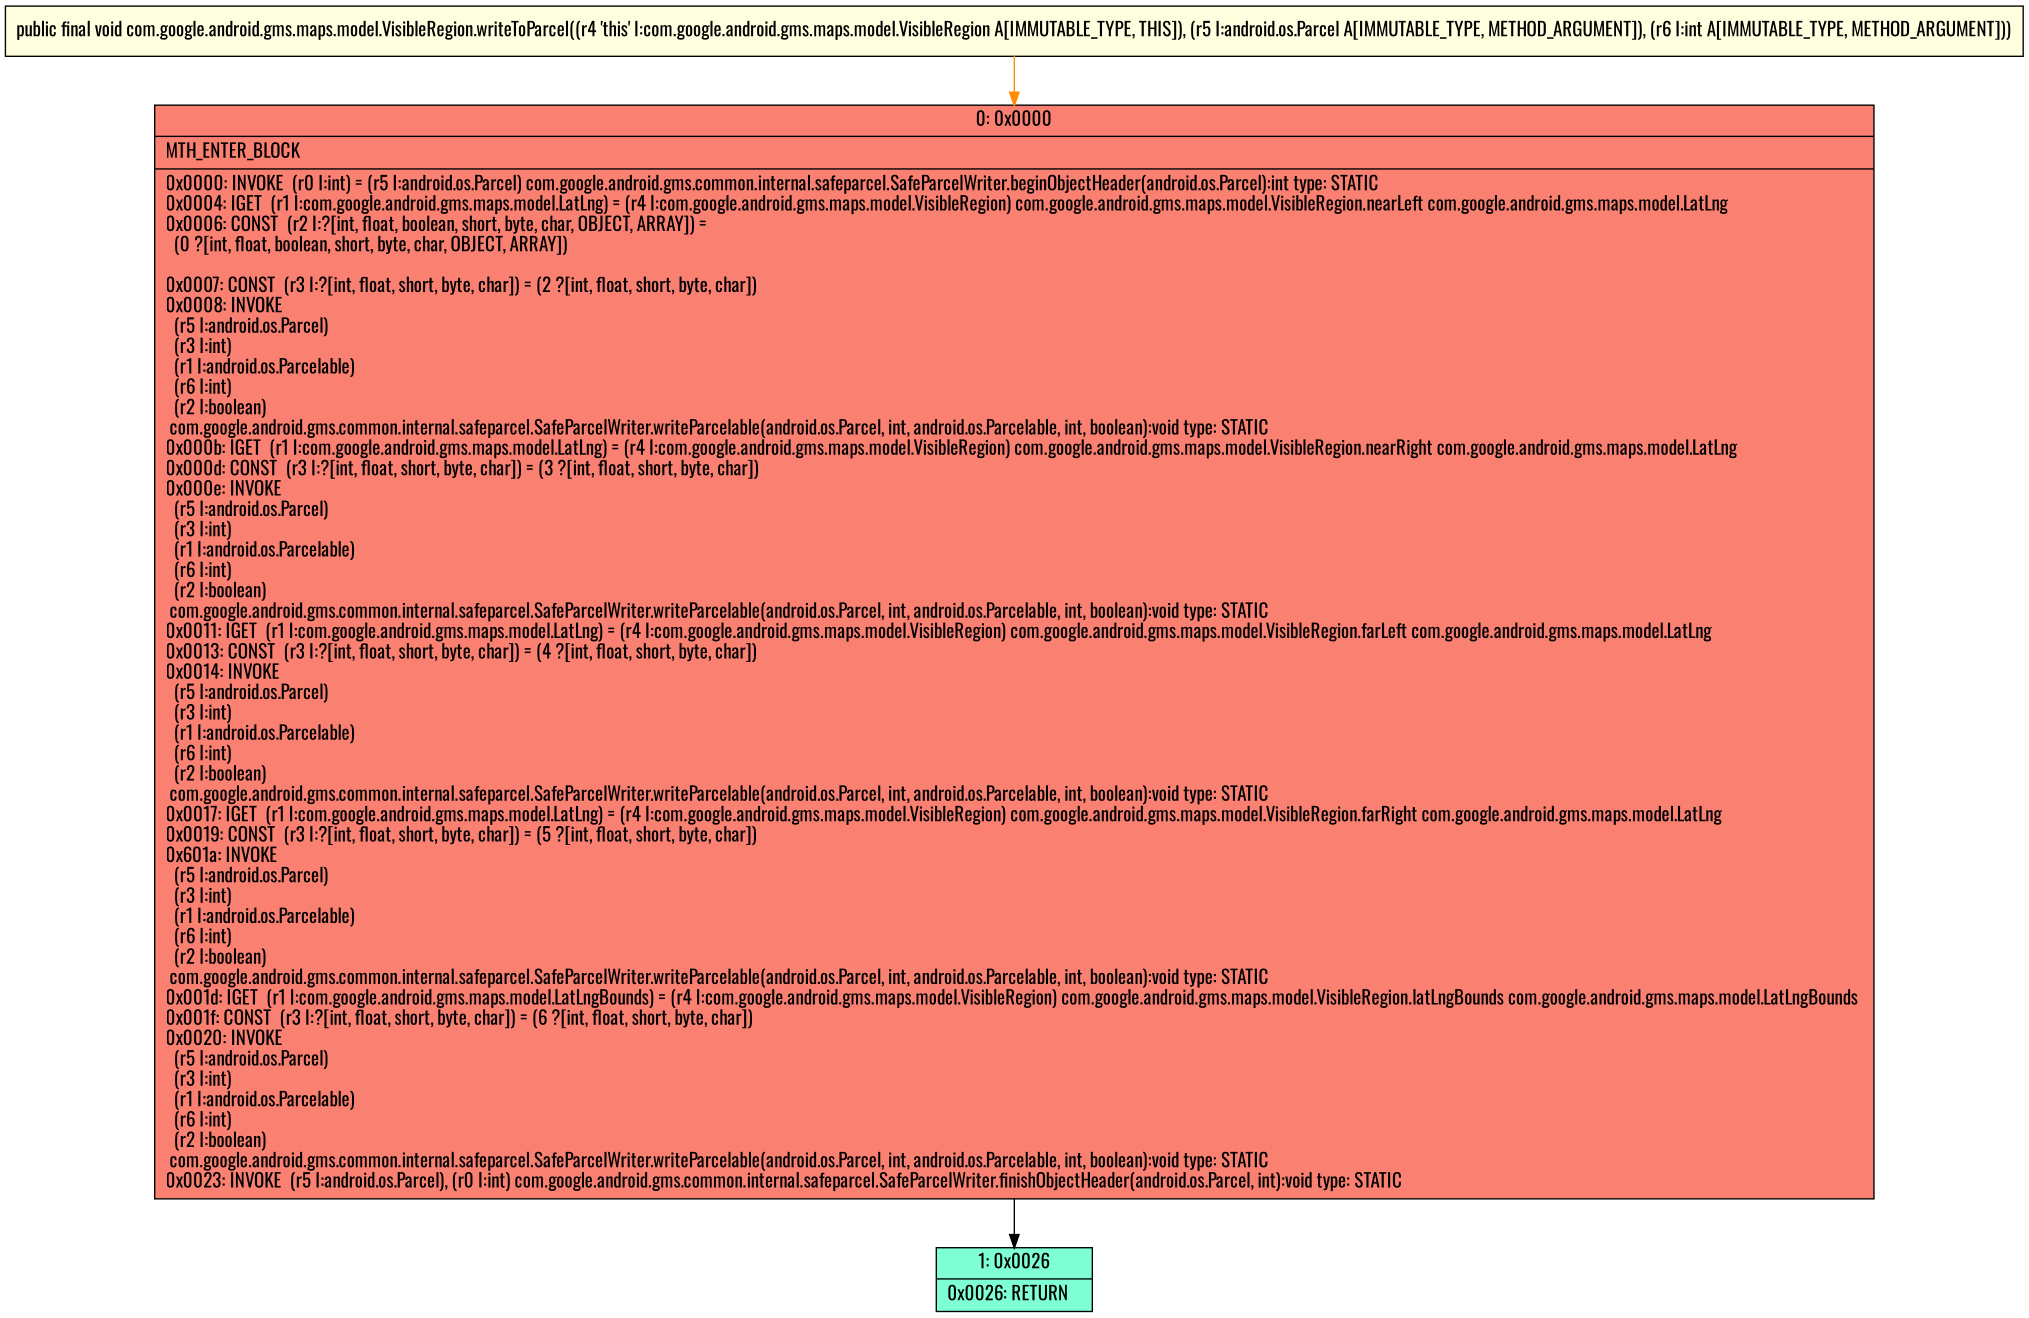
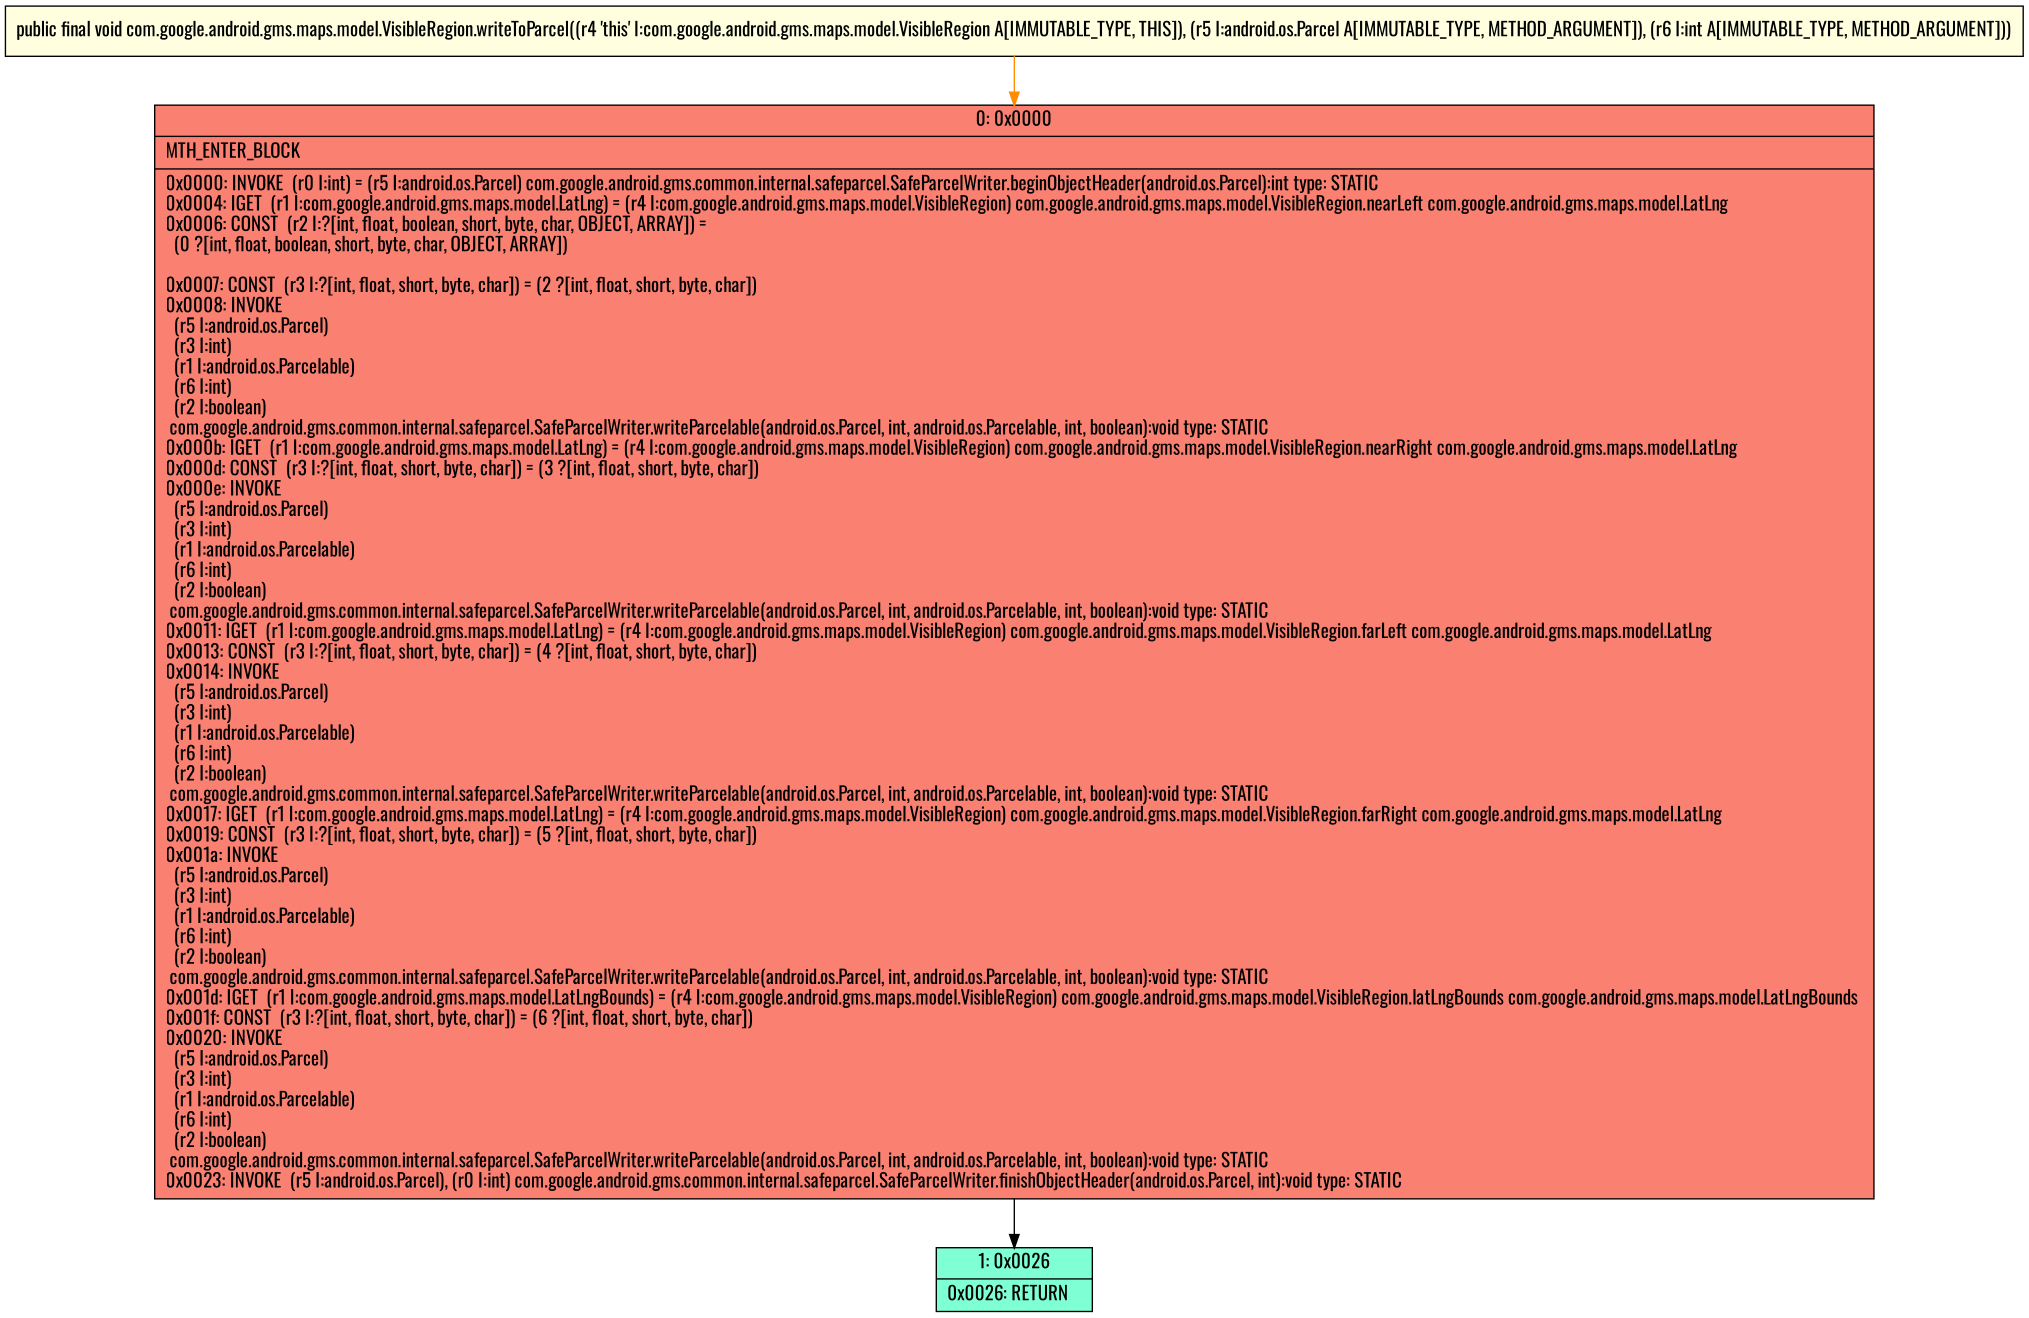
node "0: 0x0000": text "0x601a: INVOKE" -> "0x001a: INVOKE"
